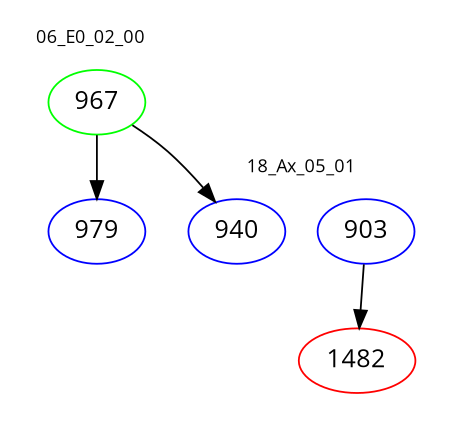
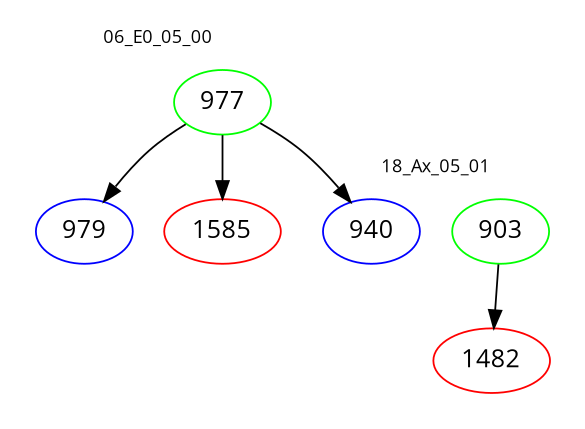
cluster "06_E0_02_00": label "06_E0_02_00" -> "06_E0_05_00"
node "967": label "967" -> "977"
node "1585": added
node "903": color blue -> green
